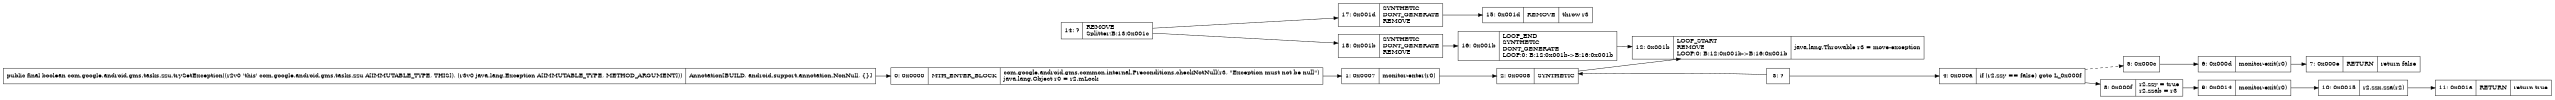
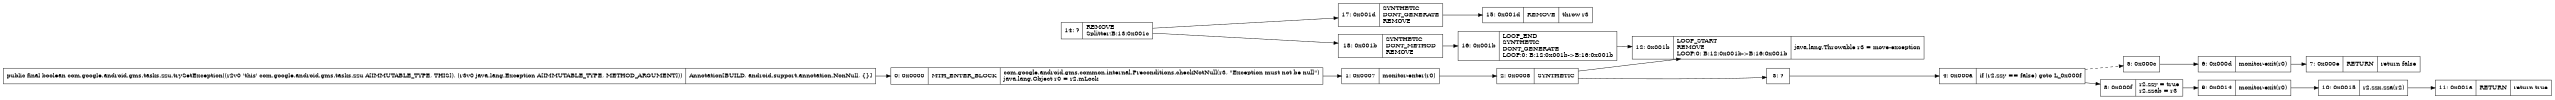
node "18: 0x001b": text "DONT_GENERATE" -> "DONT_METHOD"
edge "3: ?" -> "2: 0x0008": reversed
